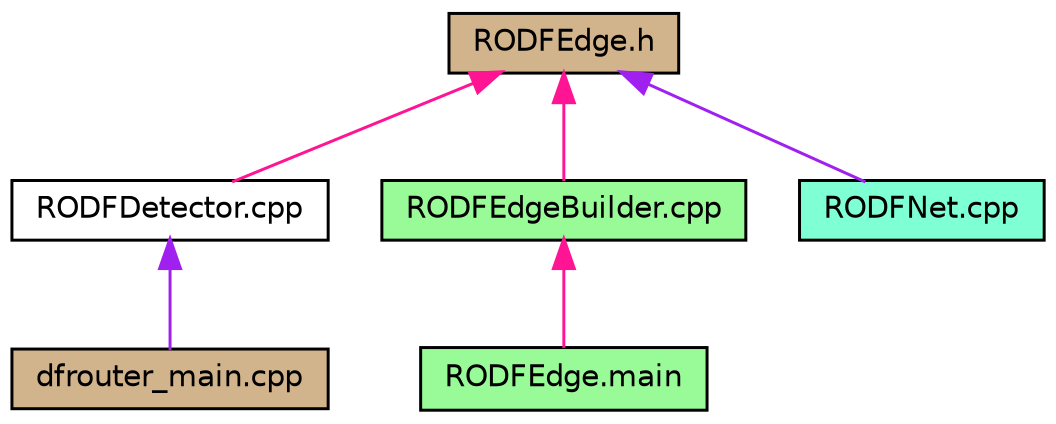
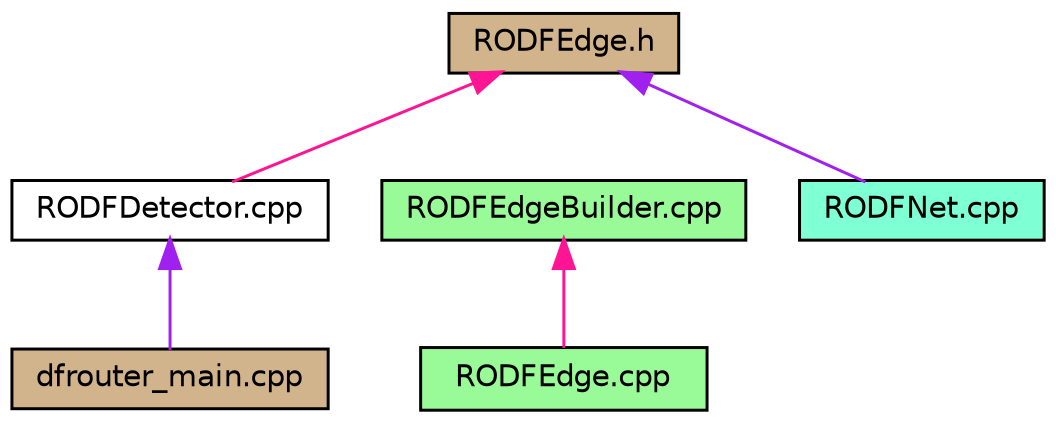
edge "RODFEdgeBuilder.cpp" -> "RODFEdge.h": removed
node "RODFEdge.main": label "RODFEdge.main" -> "RODFEdge.cpp"
